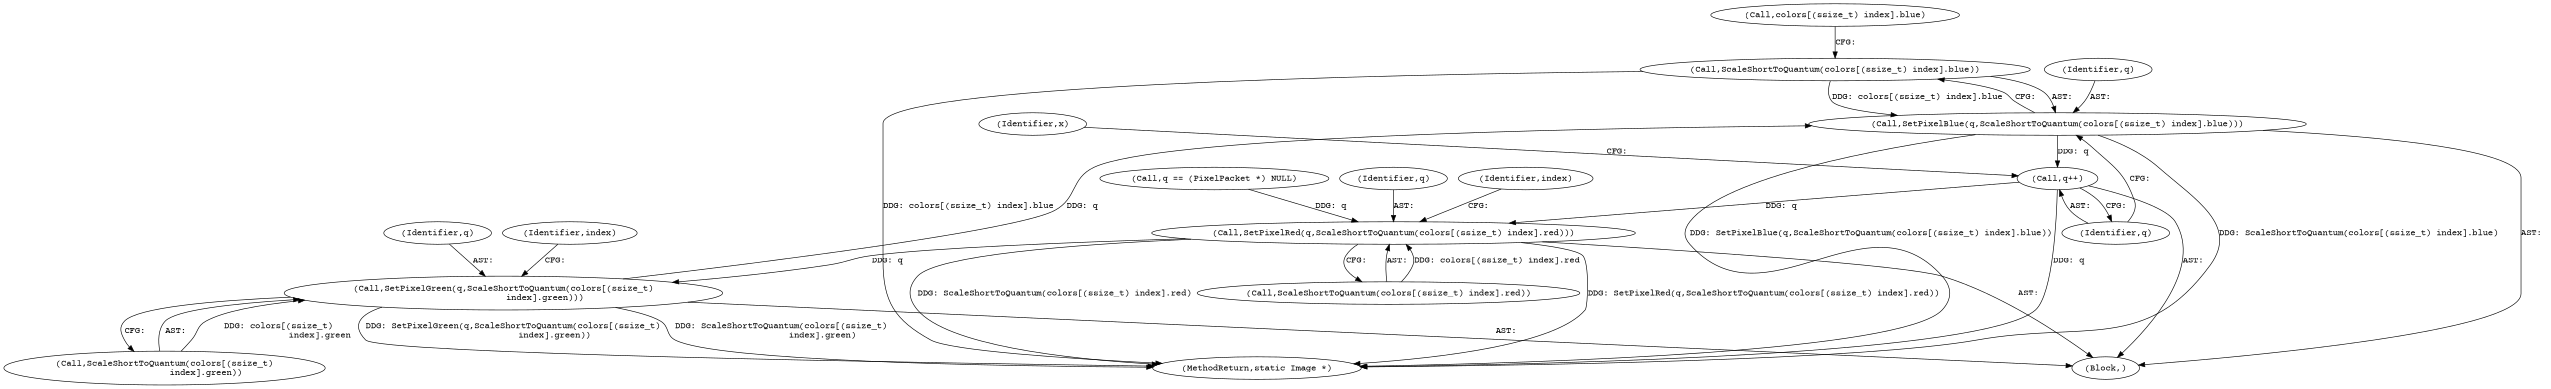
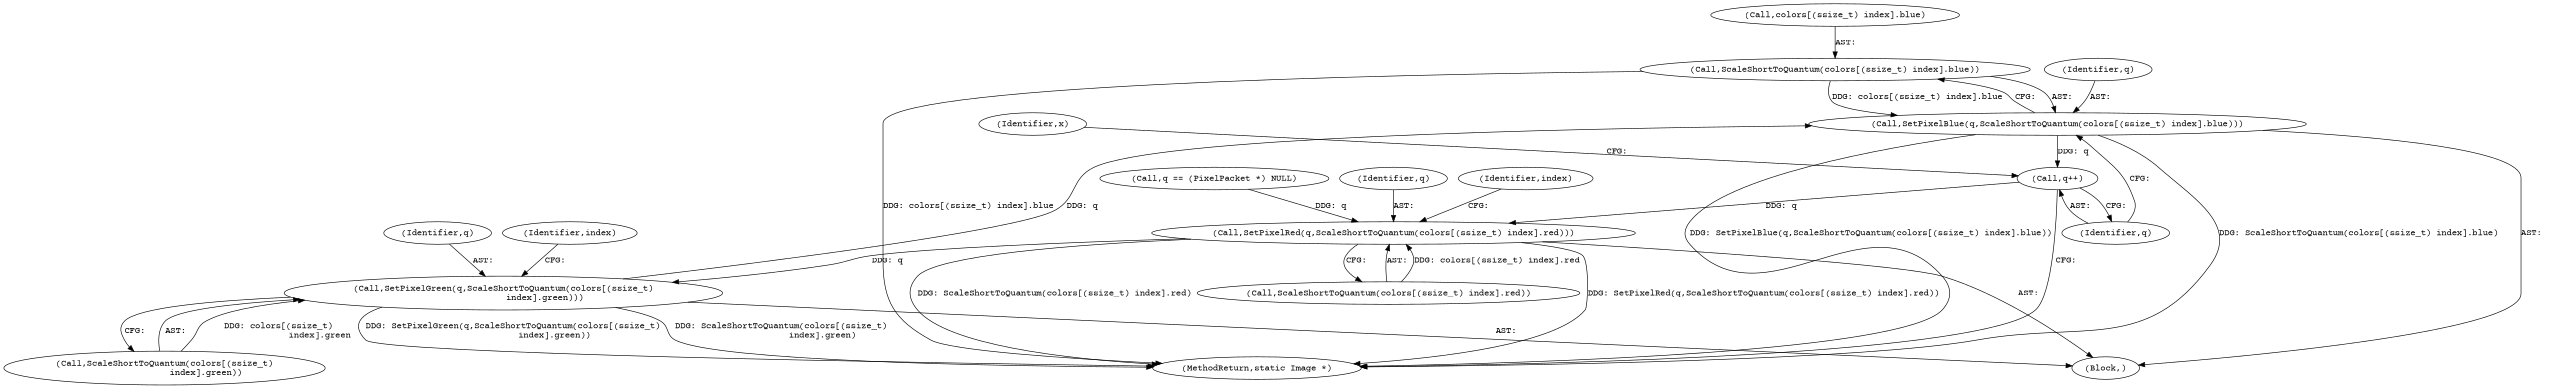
edge "(Call,colors[(ssize_t) index].blue)" -> "(Call,ScaleShortToQuantum(colors[(ssize_t) index].blue))": label "CFG: " -> "AST: "
edge "(Call,q++)" -> "(Block,)": removed, label "AST:"
edge "(Call,q++)" -> "(MethodReturn,static Image *)": label "DDG: q" -> "CFG: "
